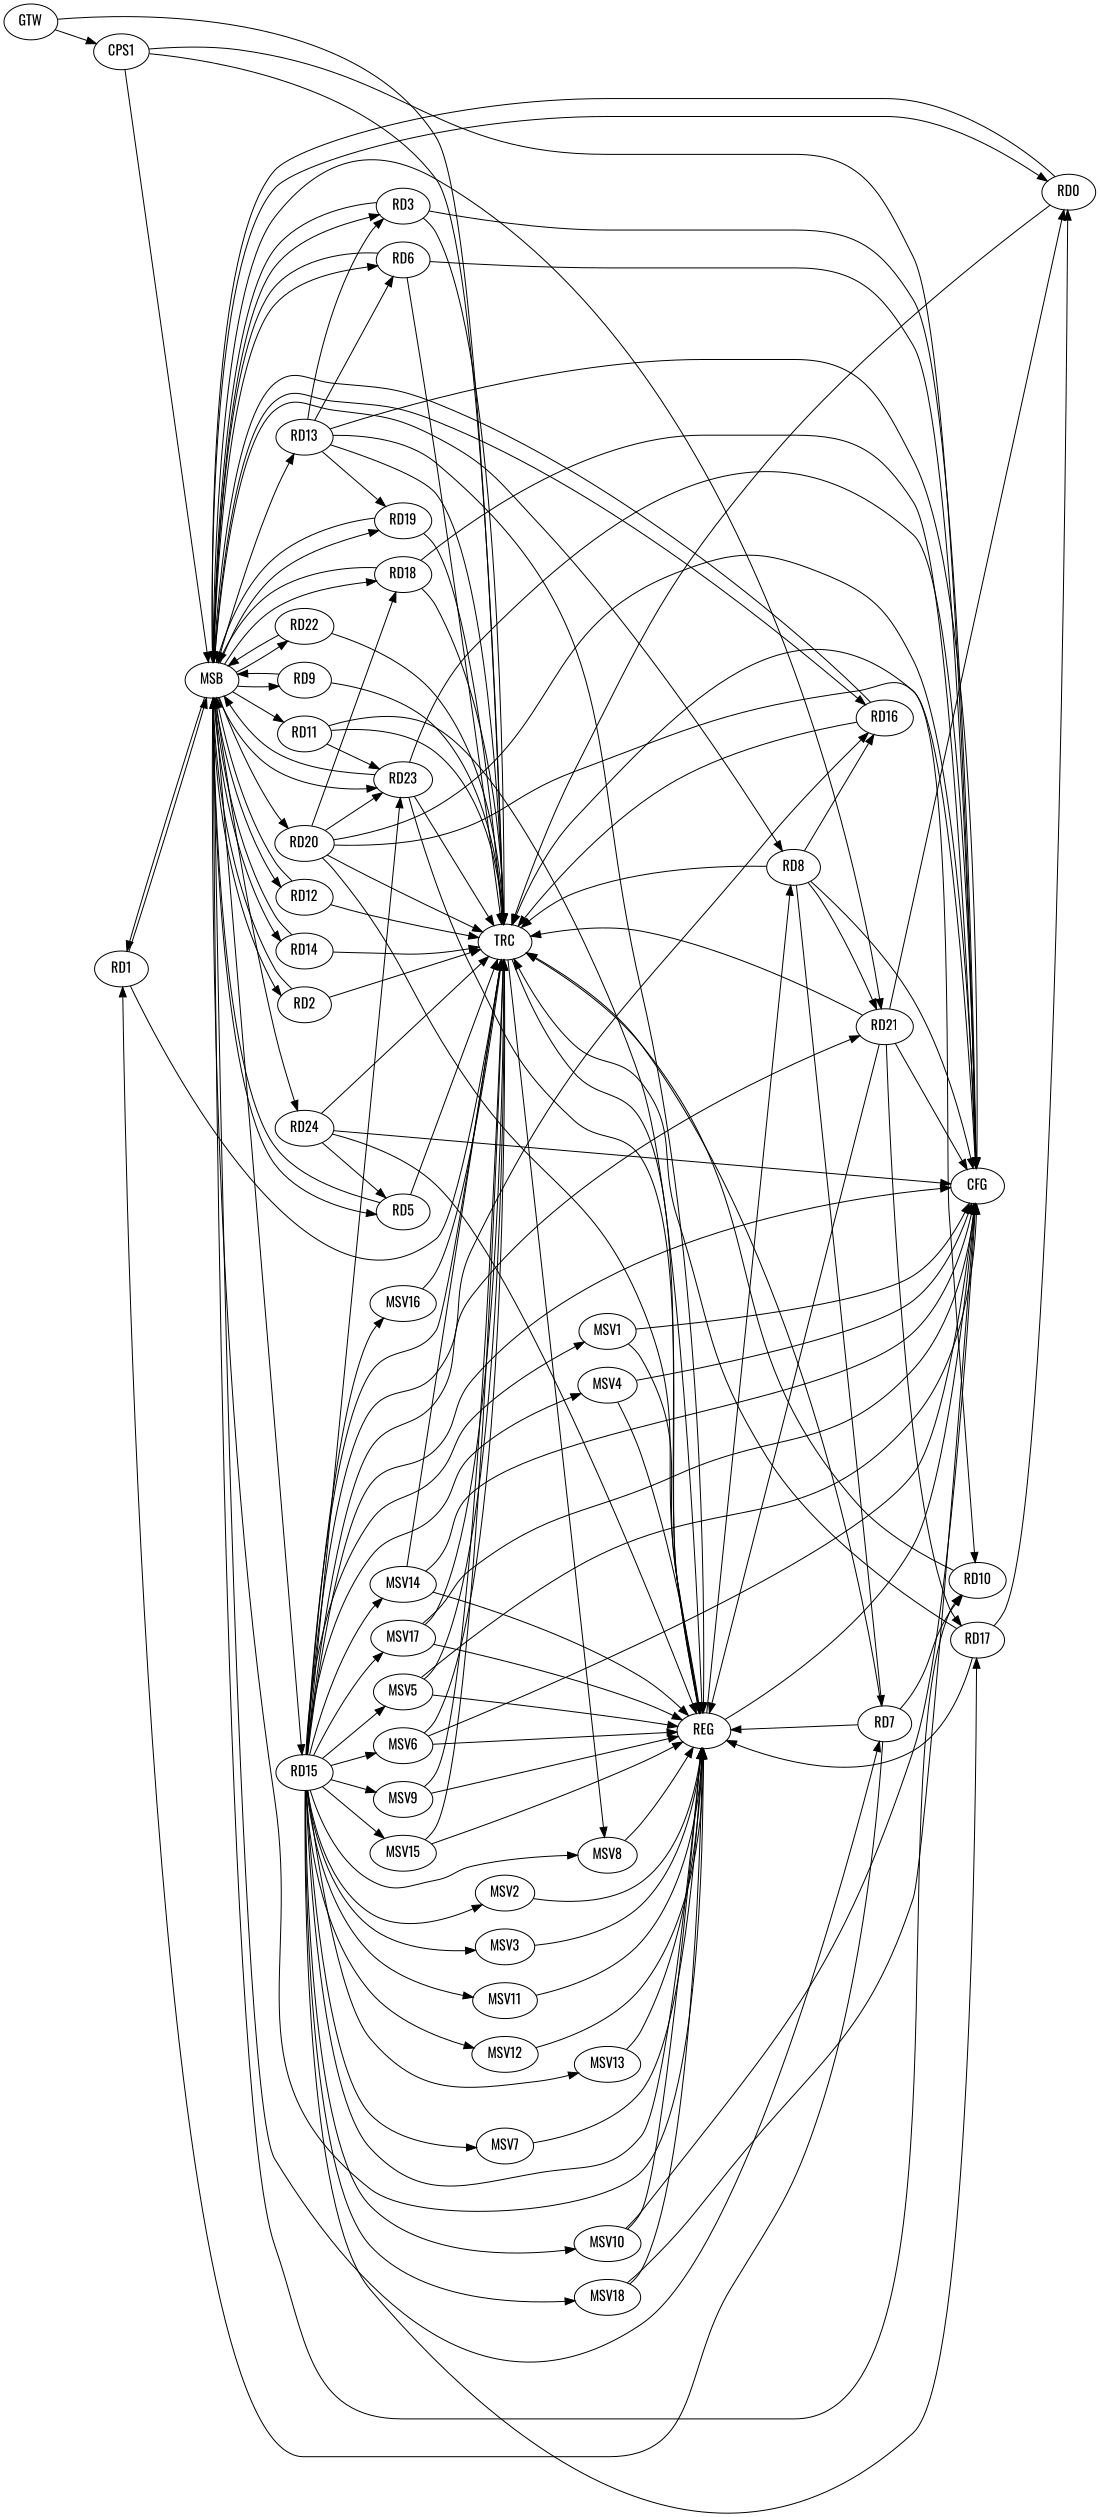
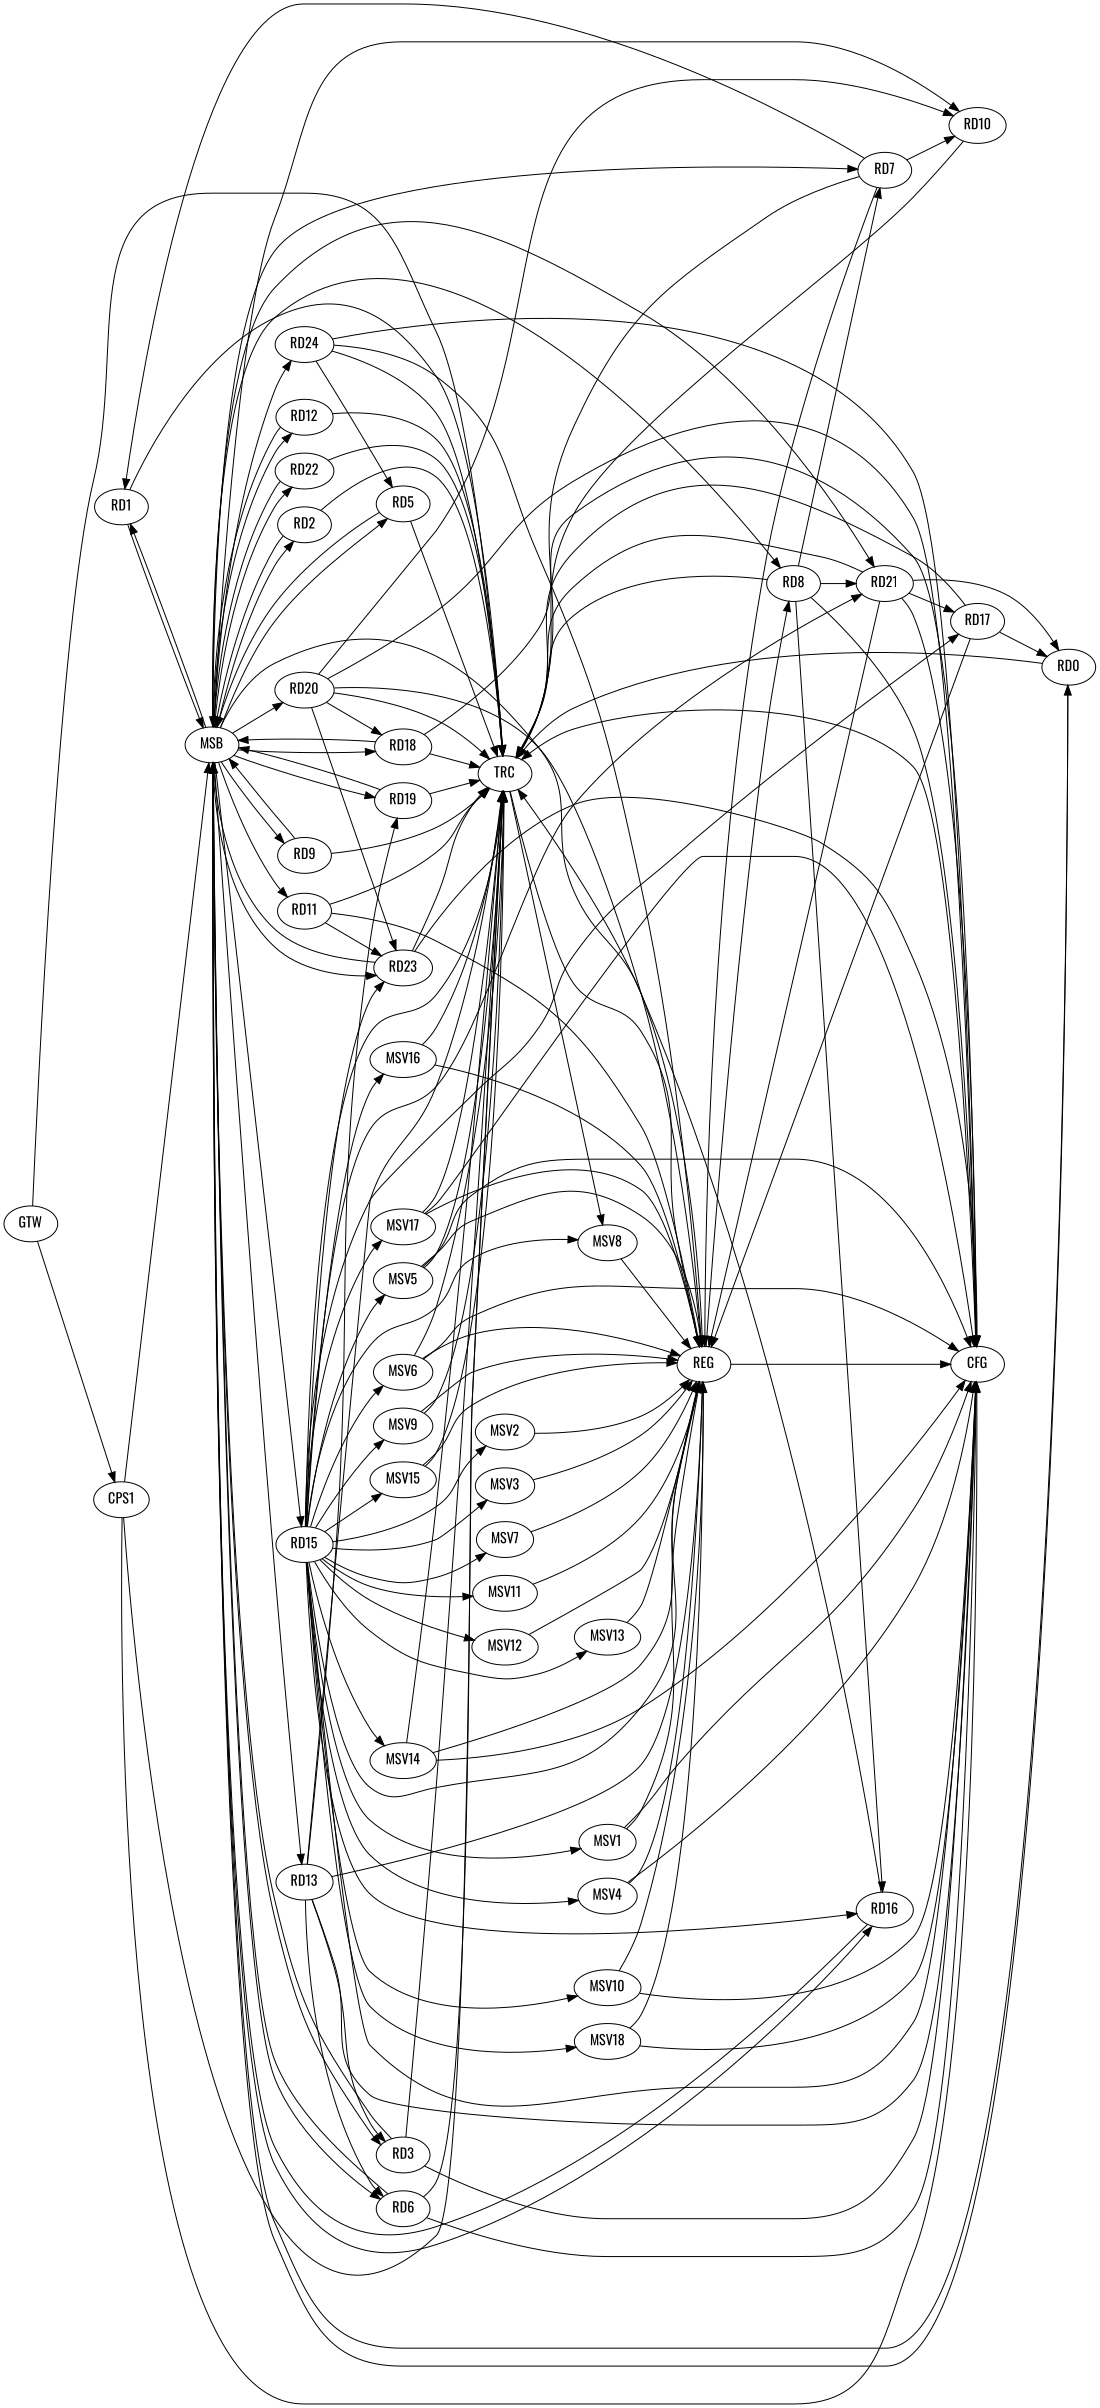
node "RD14": removed
edge "RD23" -> "REG": now "MSV16" -> "REG"
